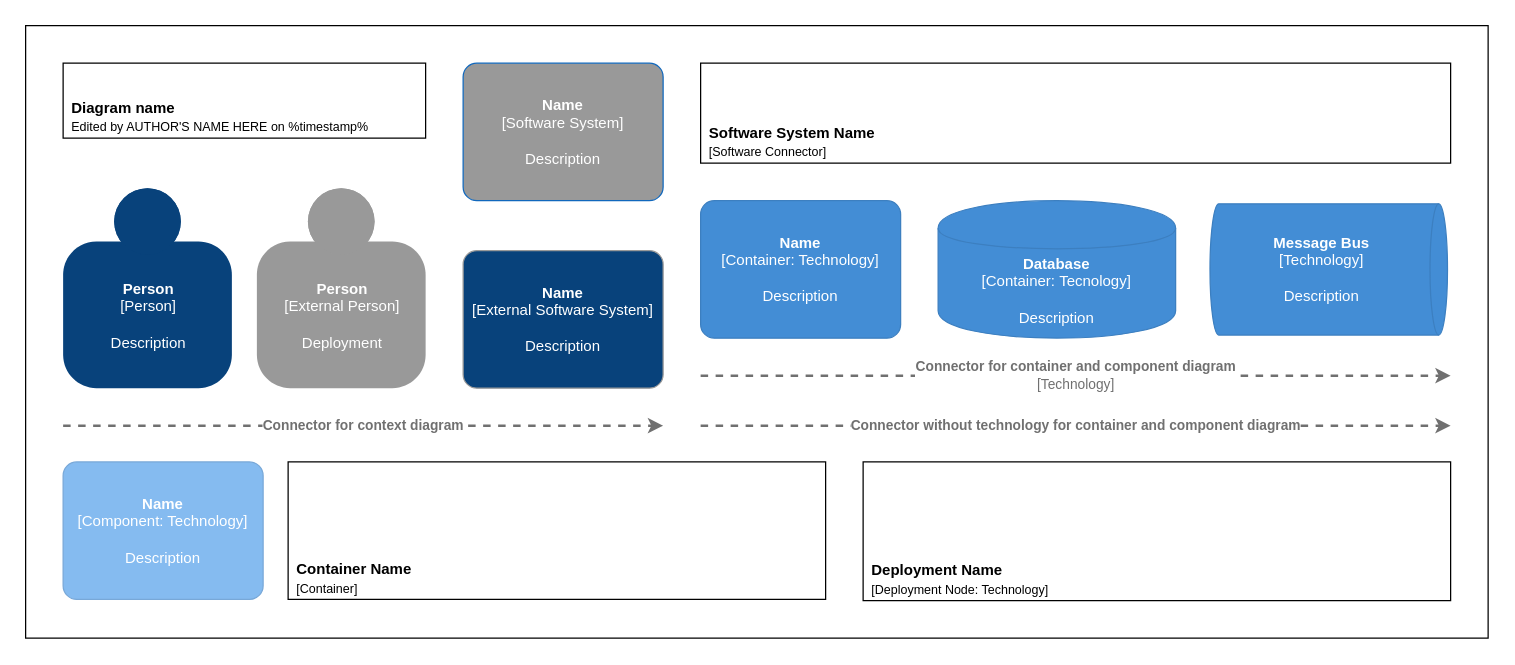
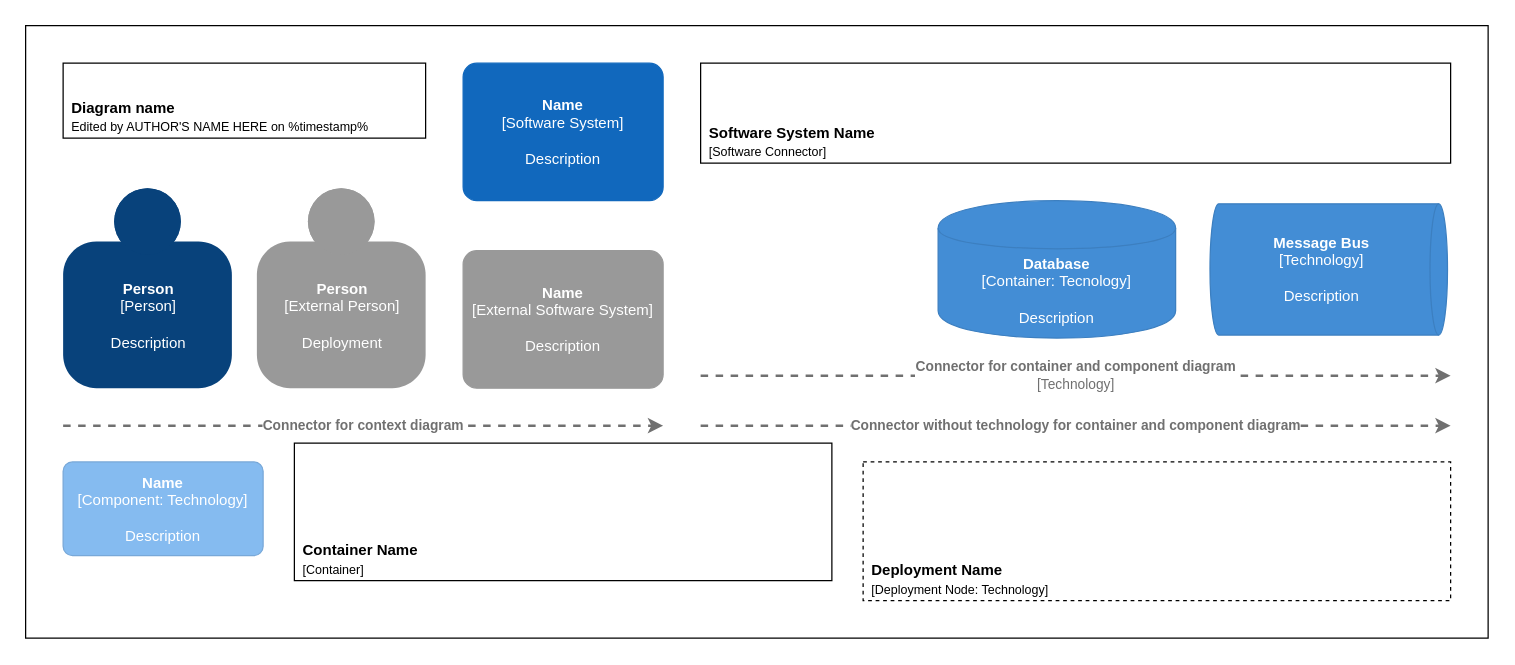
node "Name [Software System] Description": fillcolor #999999 -> #1168bd
node "Name [Container: Technology] Description": removed
node "Name [External Software System] Description": fillcolor #08427b -> #999999
node "Name [Component: Technology] Description": size 200x138 -> 200x94
node "Container Name [Container]": moved (557, 531) -> (563, 512)
node "Deployment Name [Deployment Node: Technology]": style solid -> dashed
